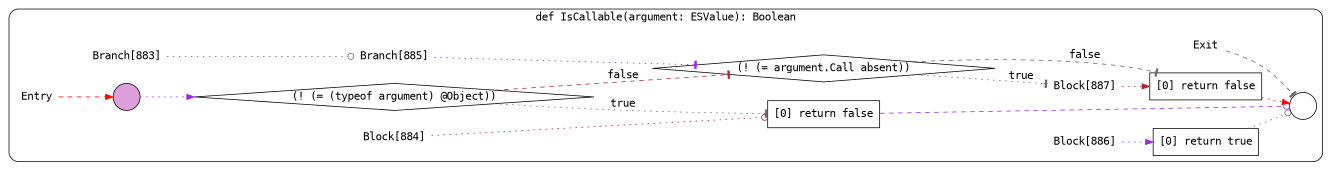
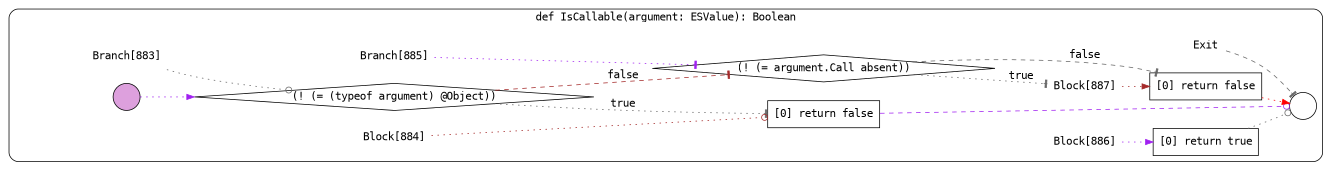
edge "Branch[883]" -> "Branch[885]": now "Branch[883]" -> "(! (= (typeof argument) @Object))"
node "Entry": removed
